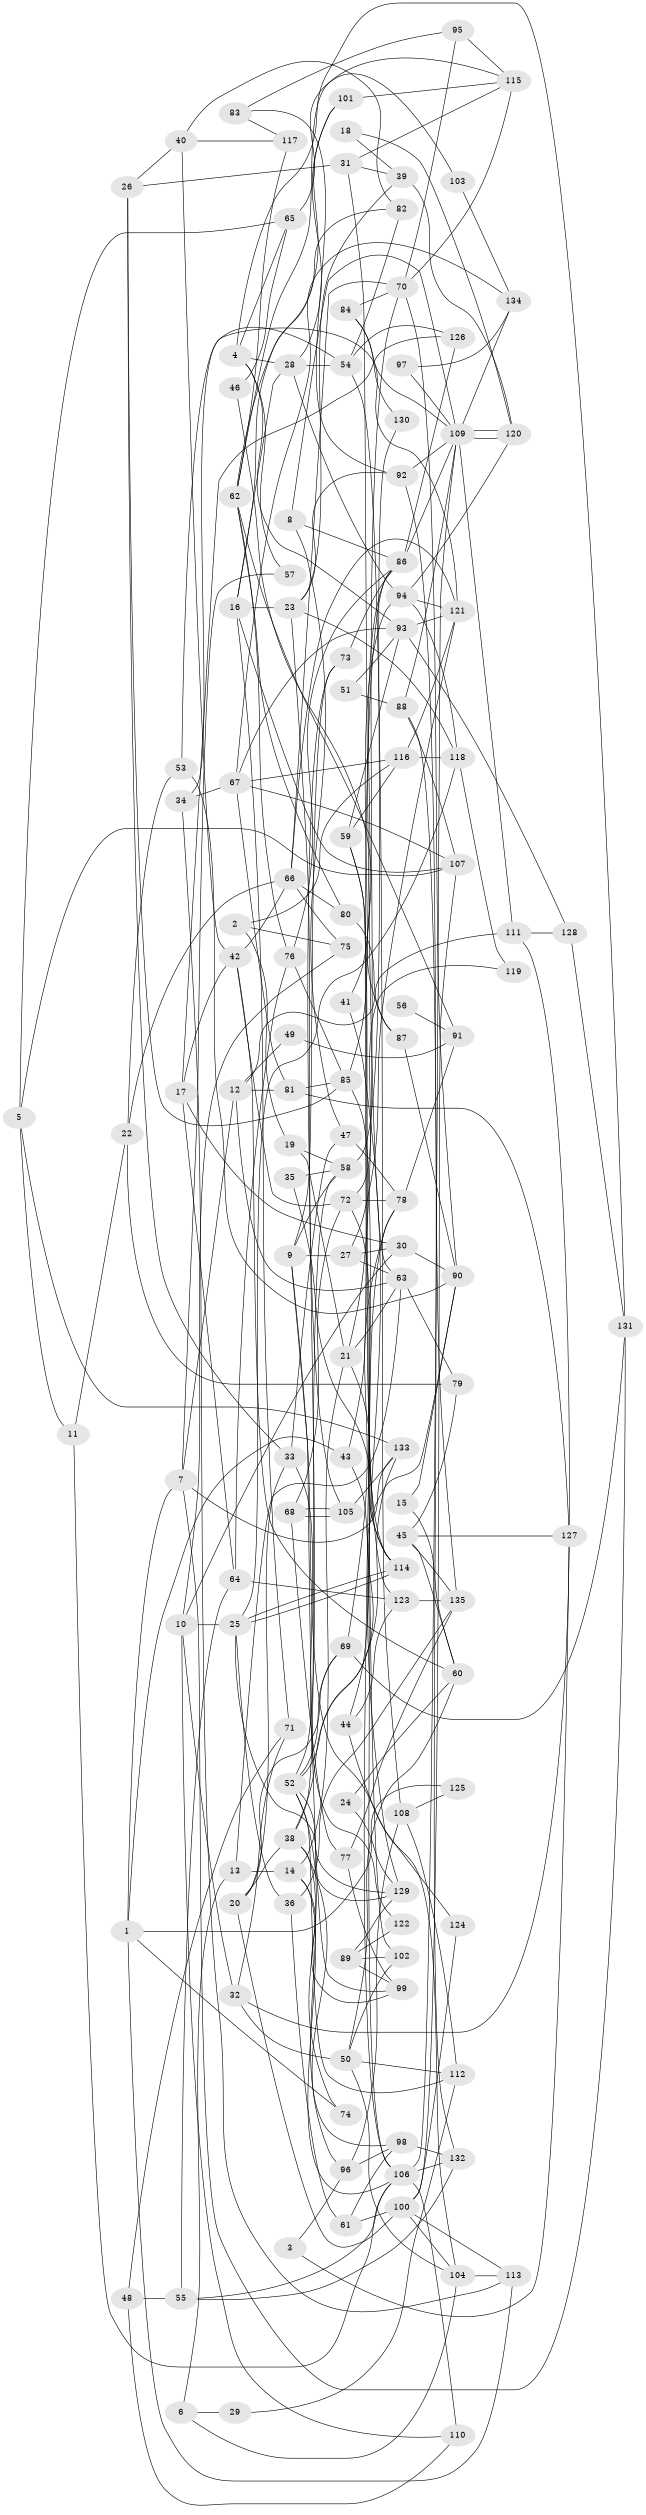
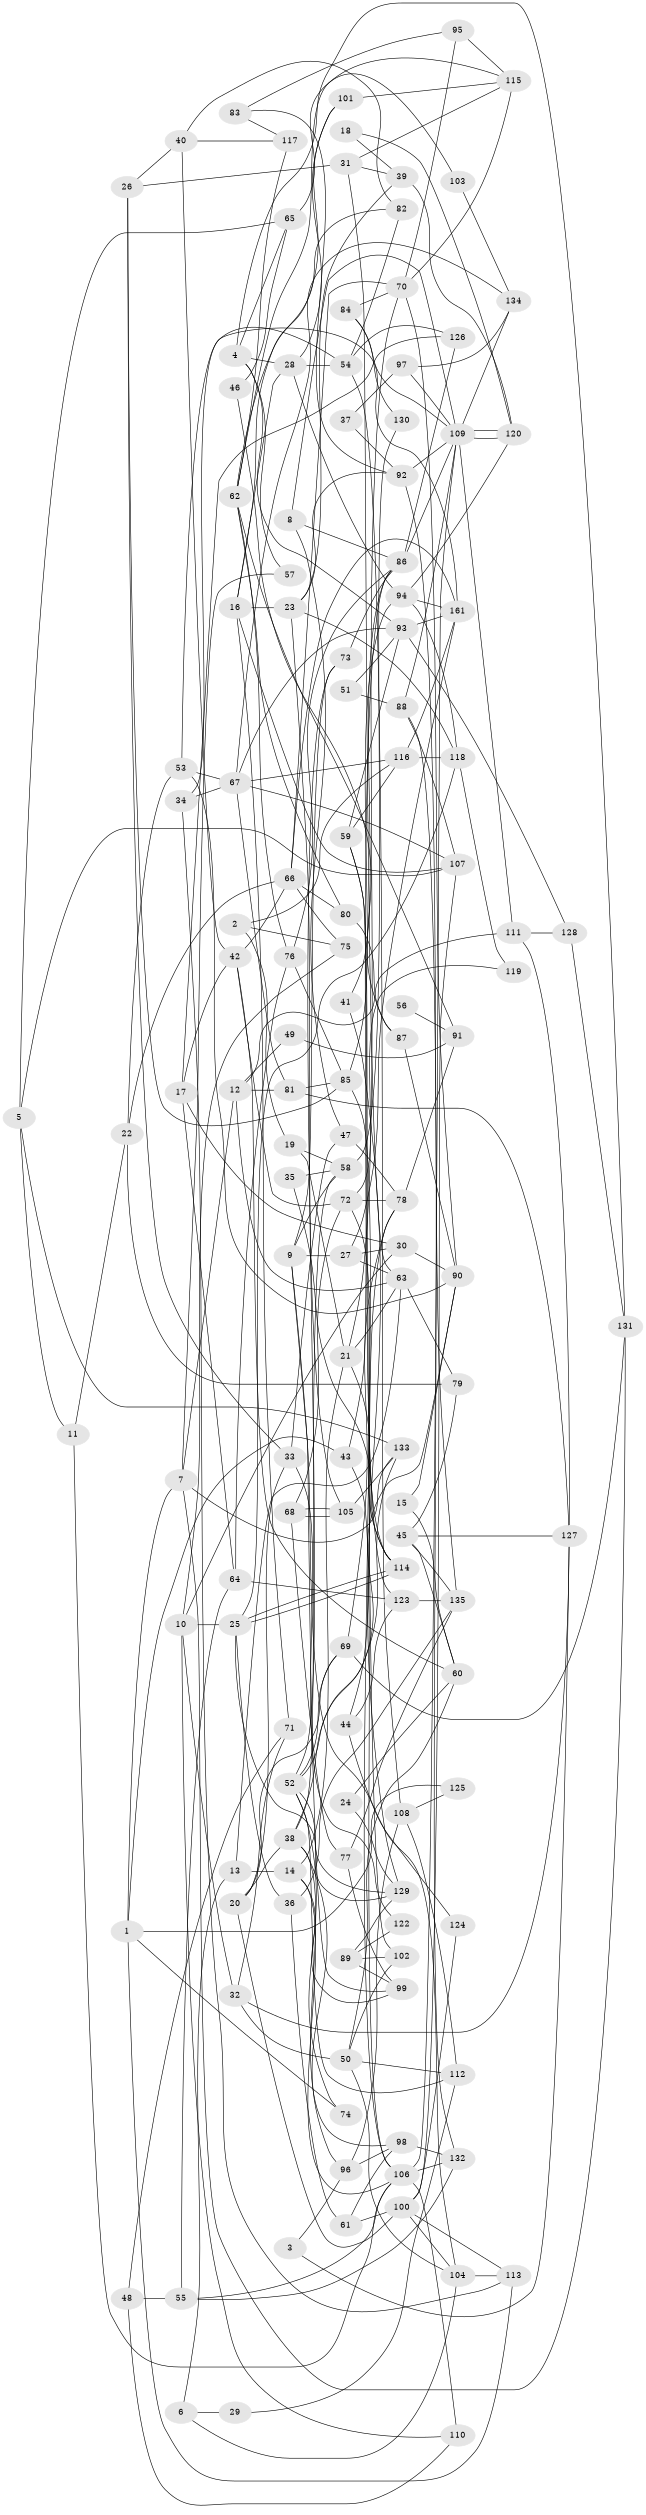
node "37": added
node "121": label "121" -> "161"
edge "53" -- "67": added
